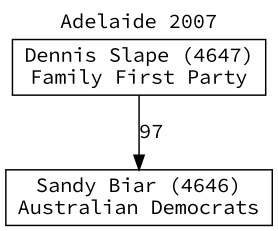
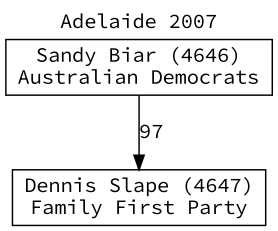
edge "Dennis Slape (4647) Family First Party" -> "Sandy Biar (4646) Australian Democrats": reversed
